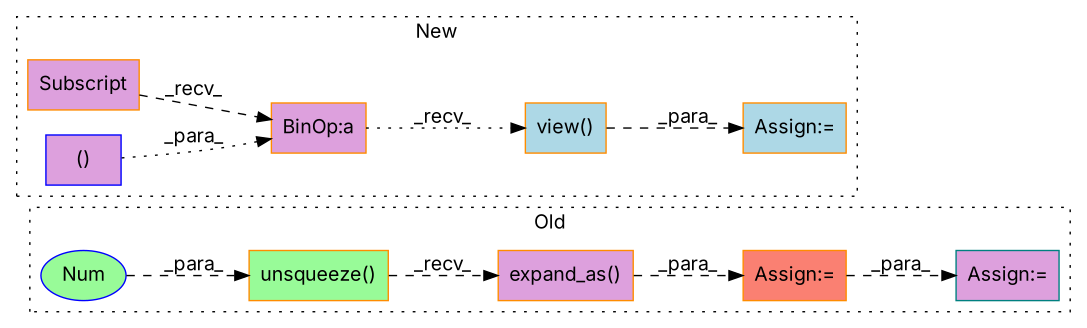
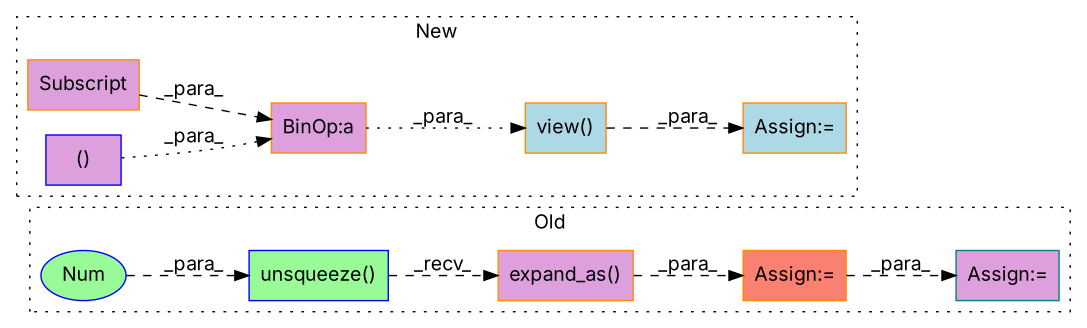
edge "Subscript" -> "BinOp:a": label "_recv_" -> "_para_"
edge "BinOp:a" -> "view()": label "_recv_" -> "_para_"
node "unsqueeze()": color darkorange -> blue
